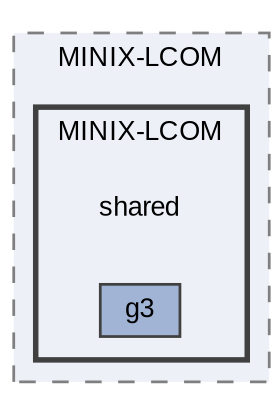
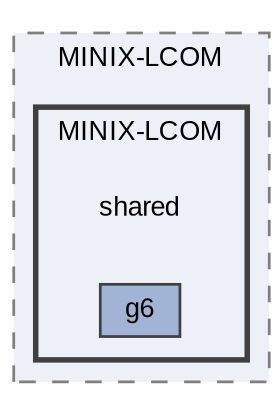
node "g3": label "g3" -> "g6"
